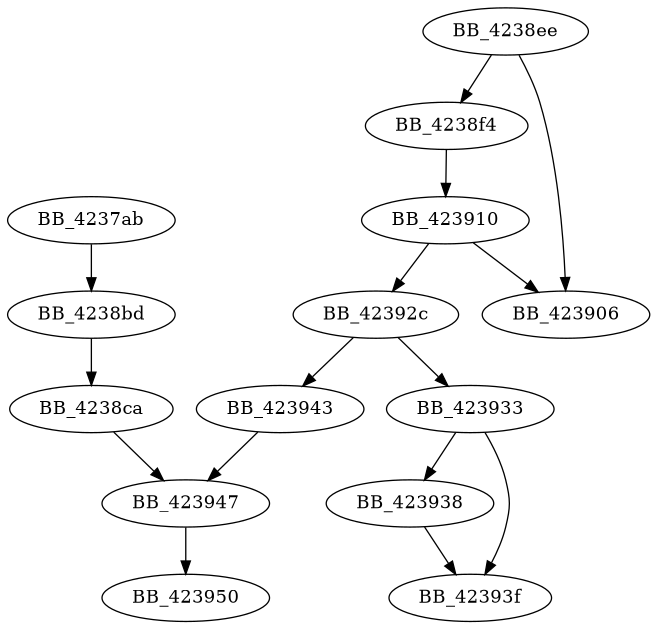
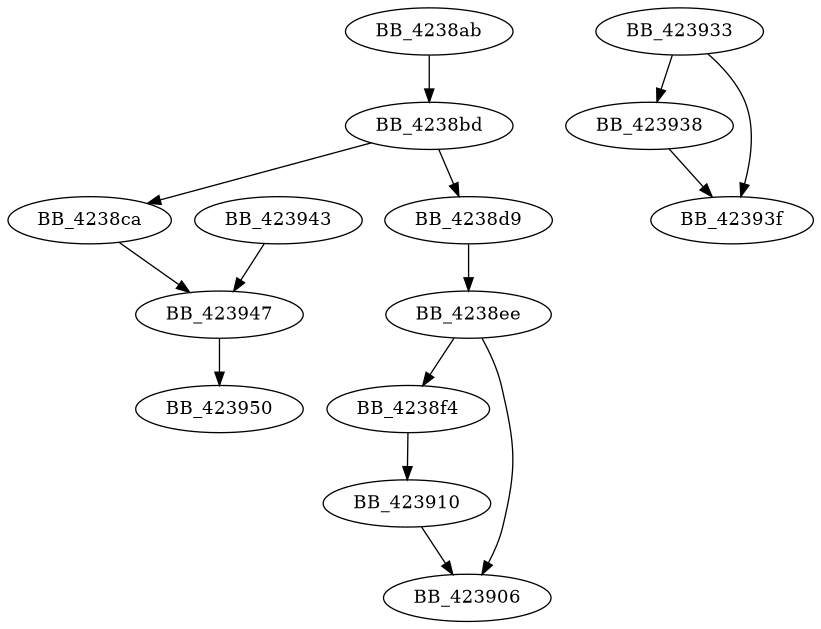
node "BB_4237ab": label "BB_4237ab" -> "BB_4238ab"
node "BB_4238d9": added
node "BB_42392c": removed
